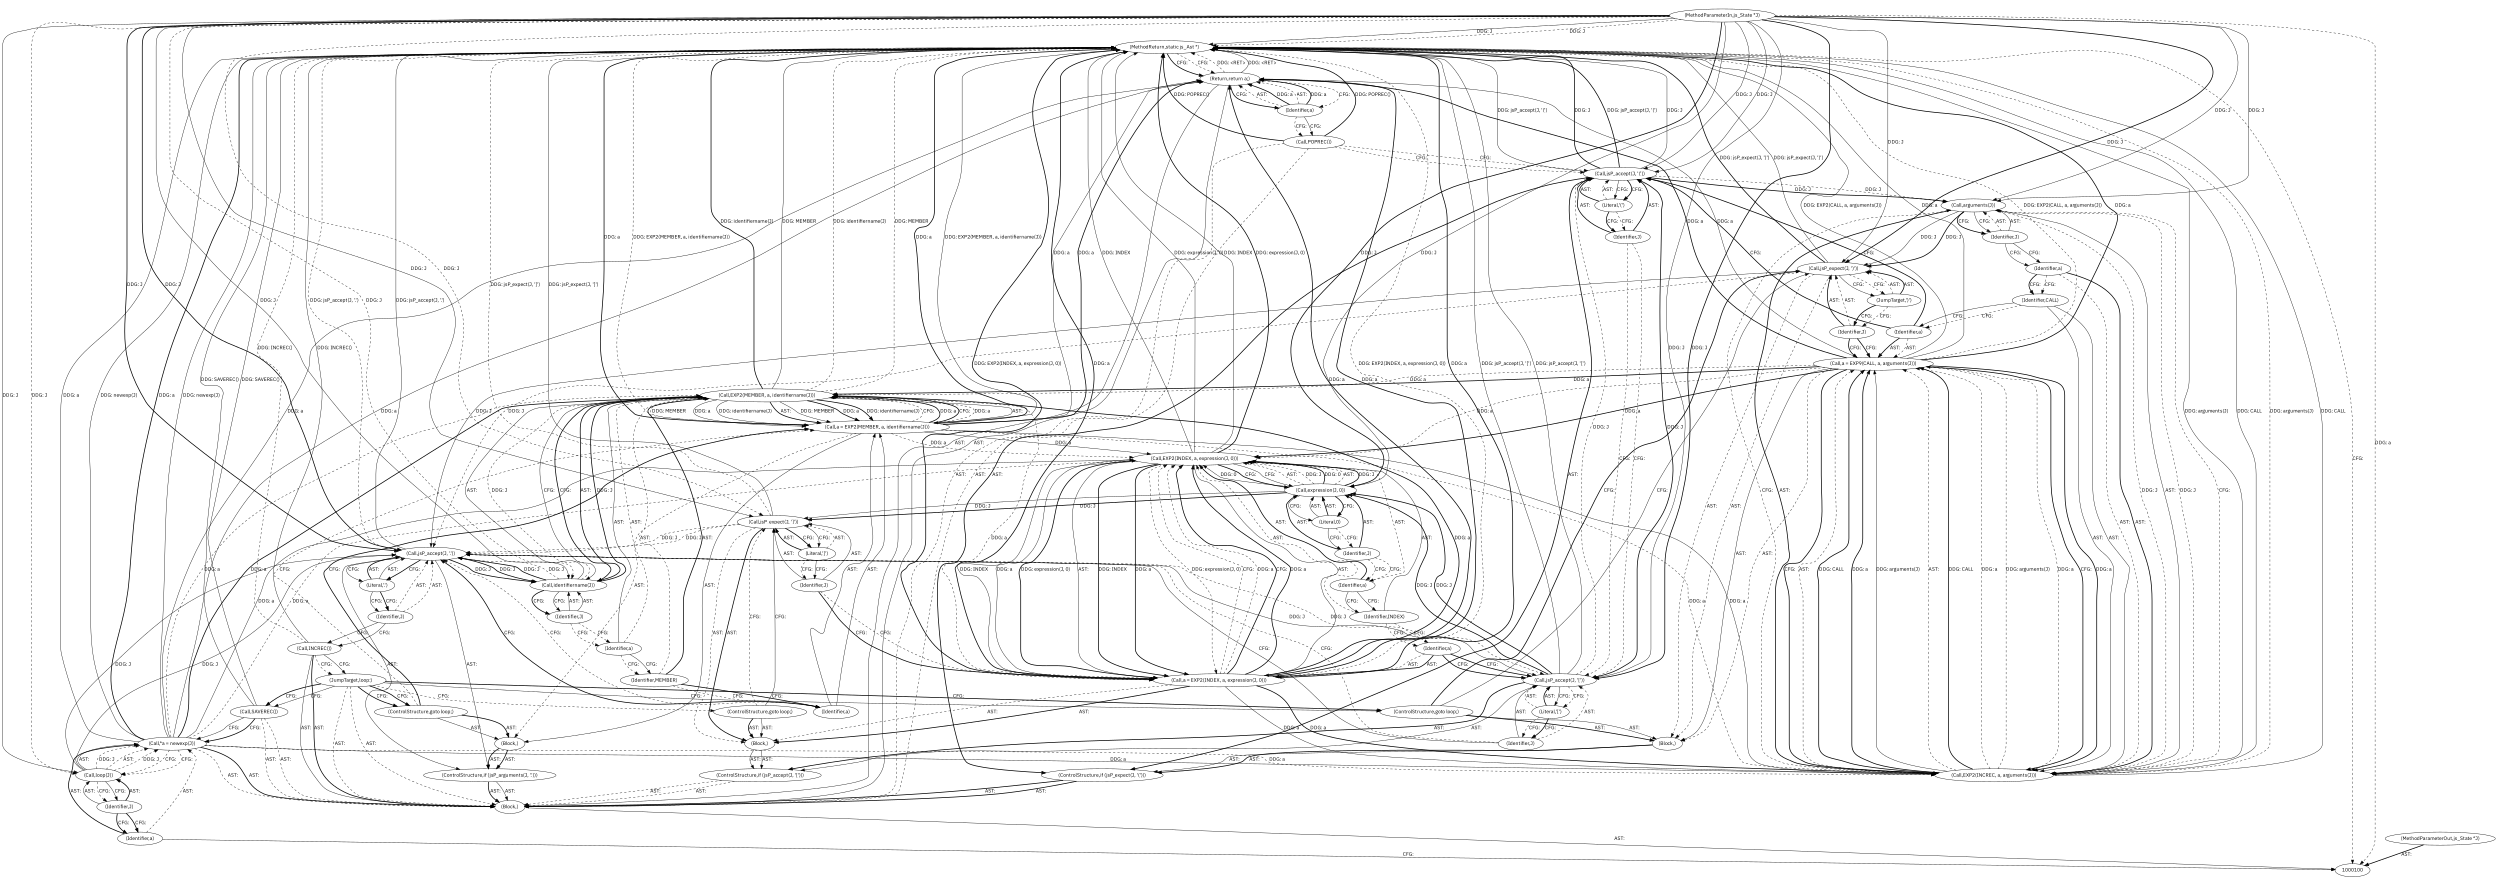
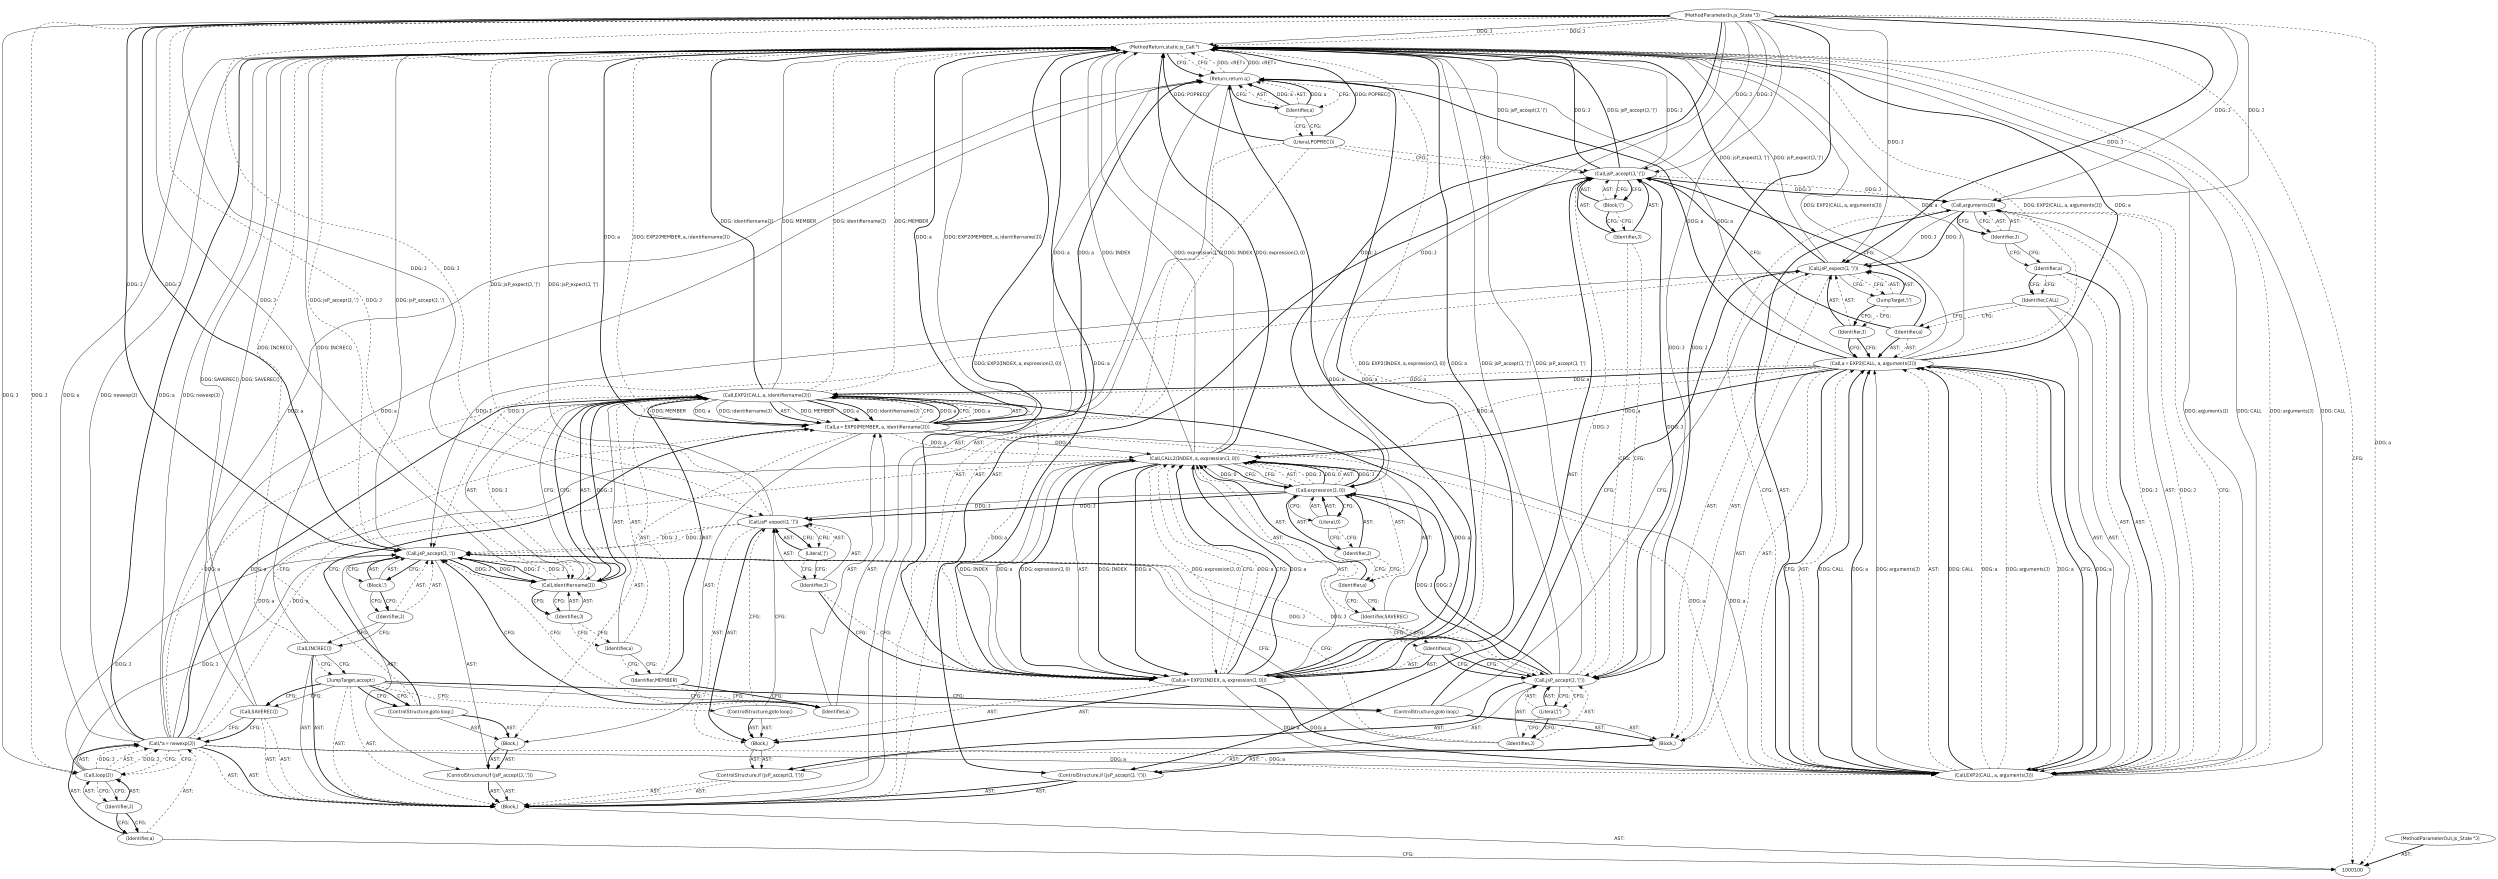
node "(MethodReturn,static js_Ast *)": label "(MethodReturn,static js_Ast *)" -> "(MethodReturn,static js_Call *)"
node "(Call,POPREC())": label "(Call,POPREC())" -> "(Literal,POPREC())"
node "(Literal,'(')": label "(Literal,'(')" -> "(Block,'(')"
node "(Call,a = EXP9(CALL, a, arguments(J)))": label "(Call,a = EXP9(CALL, a, arguments(J)))" -> "(Call,a = EXP2(CALL, a, arguments(J)))"
node "(Call,EXP2(MEMBER, a, identifiername(J)))": label "(Call,EXP2(MEMBER, a, identifiername(J)))" -> "(Call,EXP2(CALL, a, identifiername(J)))"
node "(Call,a = EXP2(MEMBER, a, identifiername(J)))": label "(Call,a = EXP2(MEMBER, a, identifiername(J)))" -> "(Call,a = EXP0(MEMBER, a, identifiername(J)))"
node "(Call,EXP2(INDEX, a, expression(J, 0)))": label "(Call,EXP2(INDEX, a, expression(J, 0)))" -> "(Call,CALL2(INDEX, a, expression(J, 0)))"
node "(Literal,'.')": label "(Literal,'.')" -> "(Block,'.')"
node "(Identifier,INDEX)": label "(Identifier,INDEX)" -> "(Identifier,SAVEREC)"
node "(JumpTarget,loop:)": label "(JumpTarget,loop:)" -> "(JumpTarget,accept:)"
node "(ControlStructure,if (jsP_arguments(J, '.')))": label "(ControlStructure,if (jsP_arguments(J, '.')))" -> "(ControlStructure,if (jsP_accept(J, '.')))"
node "(ControlStructure,if (jsP_expect(J, '(')))": label "(ControlStructure,if (jsP_expect(J, '(')))" -> "(ControlStructure,if (jsP_accept(J, '(')))"
node "(Call,EXP2(INCREC, a, arguments(J)))": label "(Call,EXP2(INCREC, a, arguments(J)))" -> "(Call,EXP2(CALL, a, arguments(J)))"
